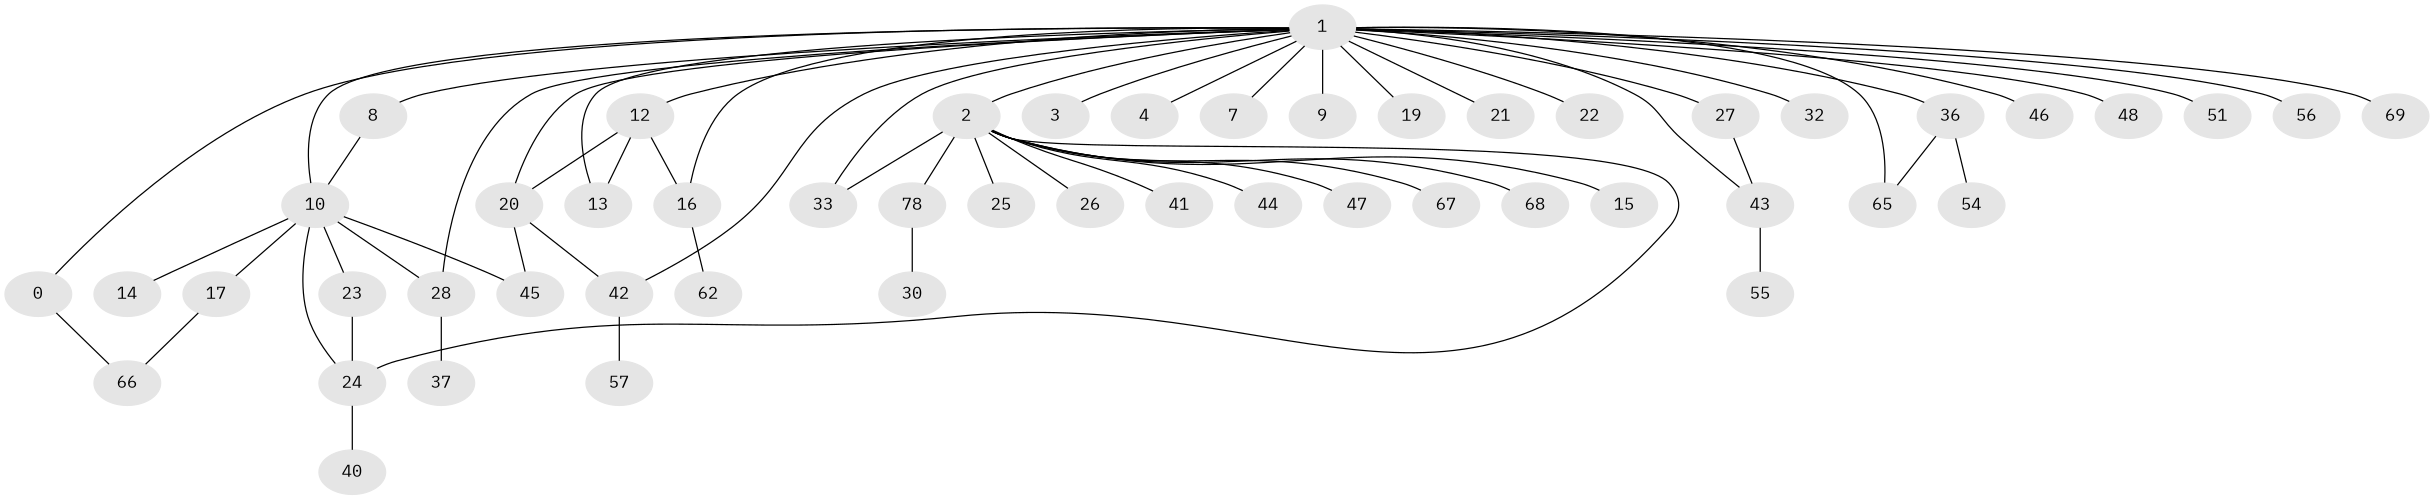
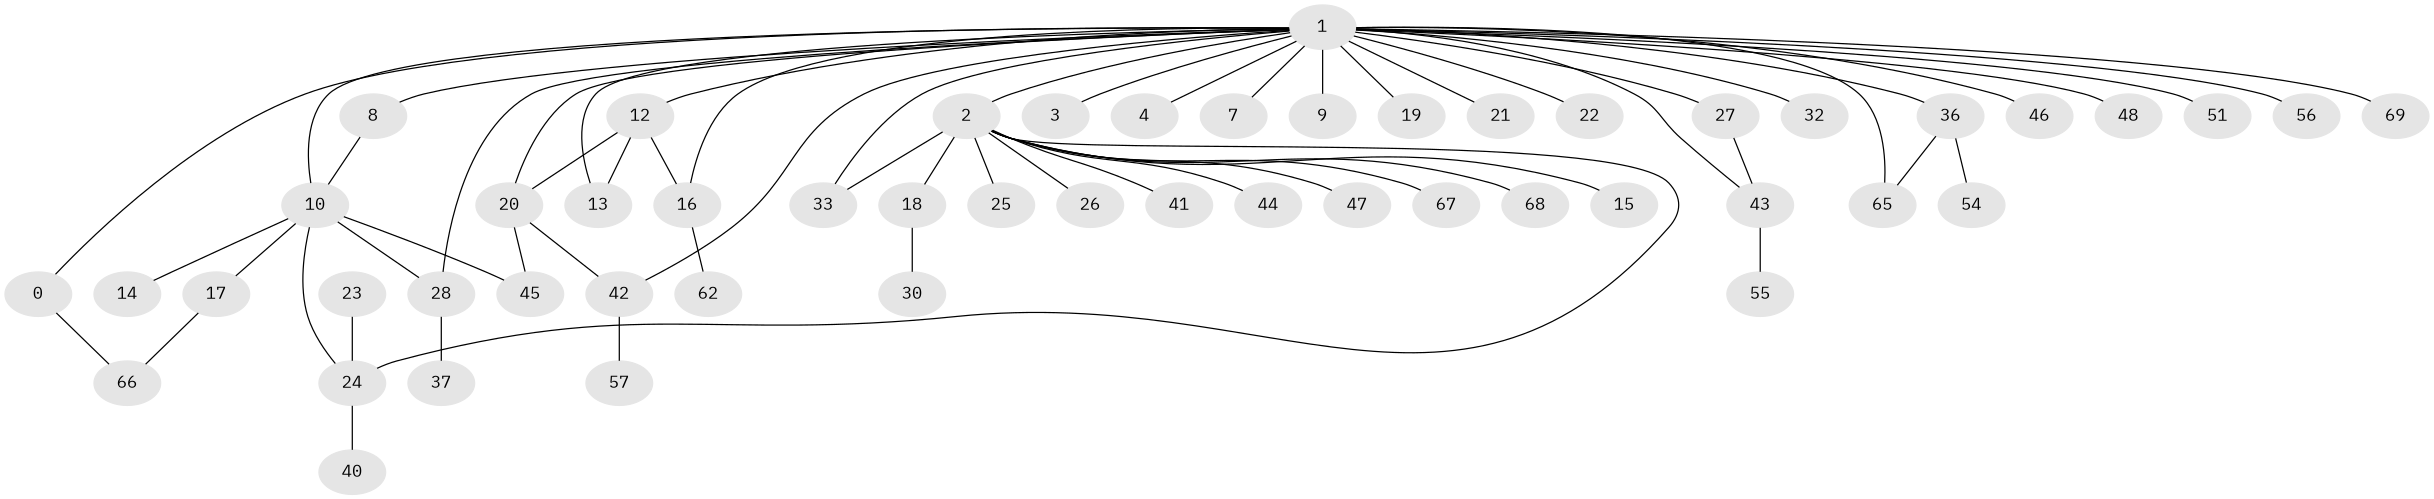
node "78": label "78" -> "18"
edge "10" -- "23": removed
